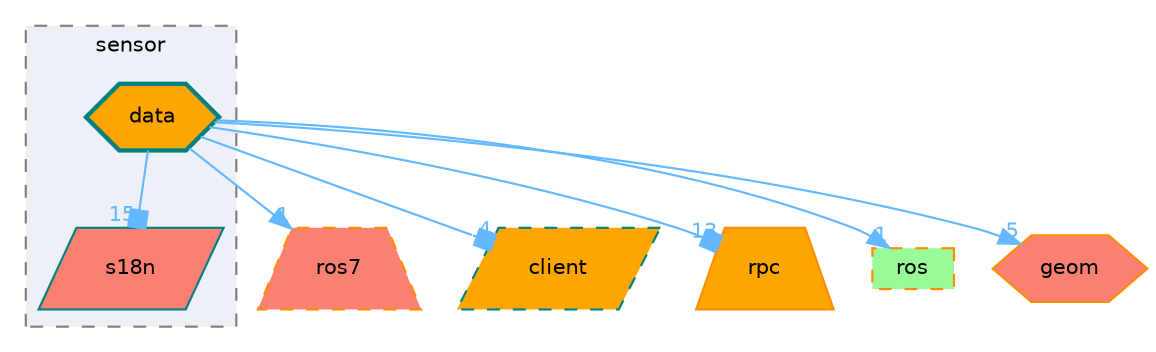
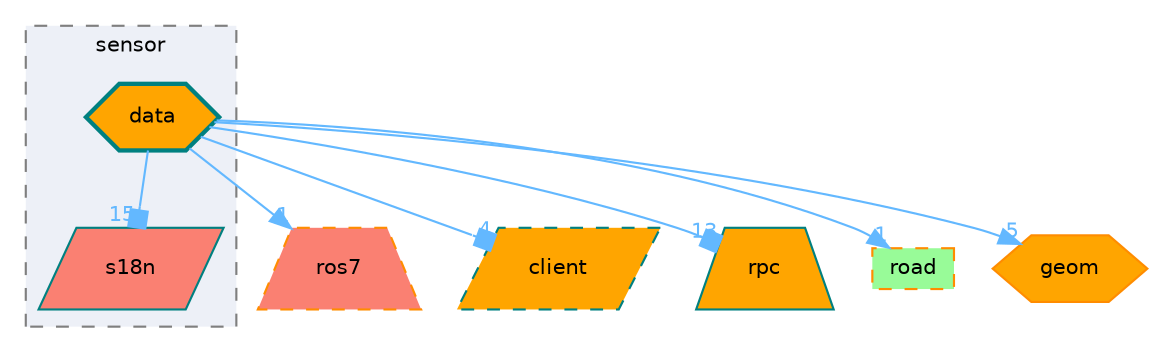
node "rpc": color darkorange -> teal
node "ros": label "ros" -> "road"
node "geom": fillcolor salmon -> orange
